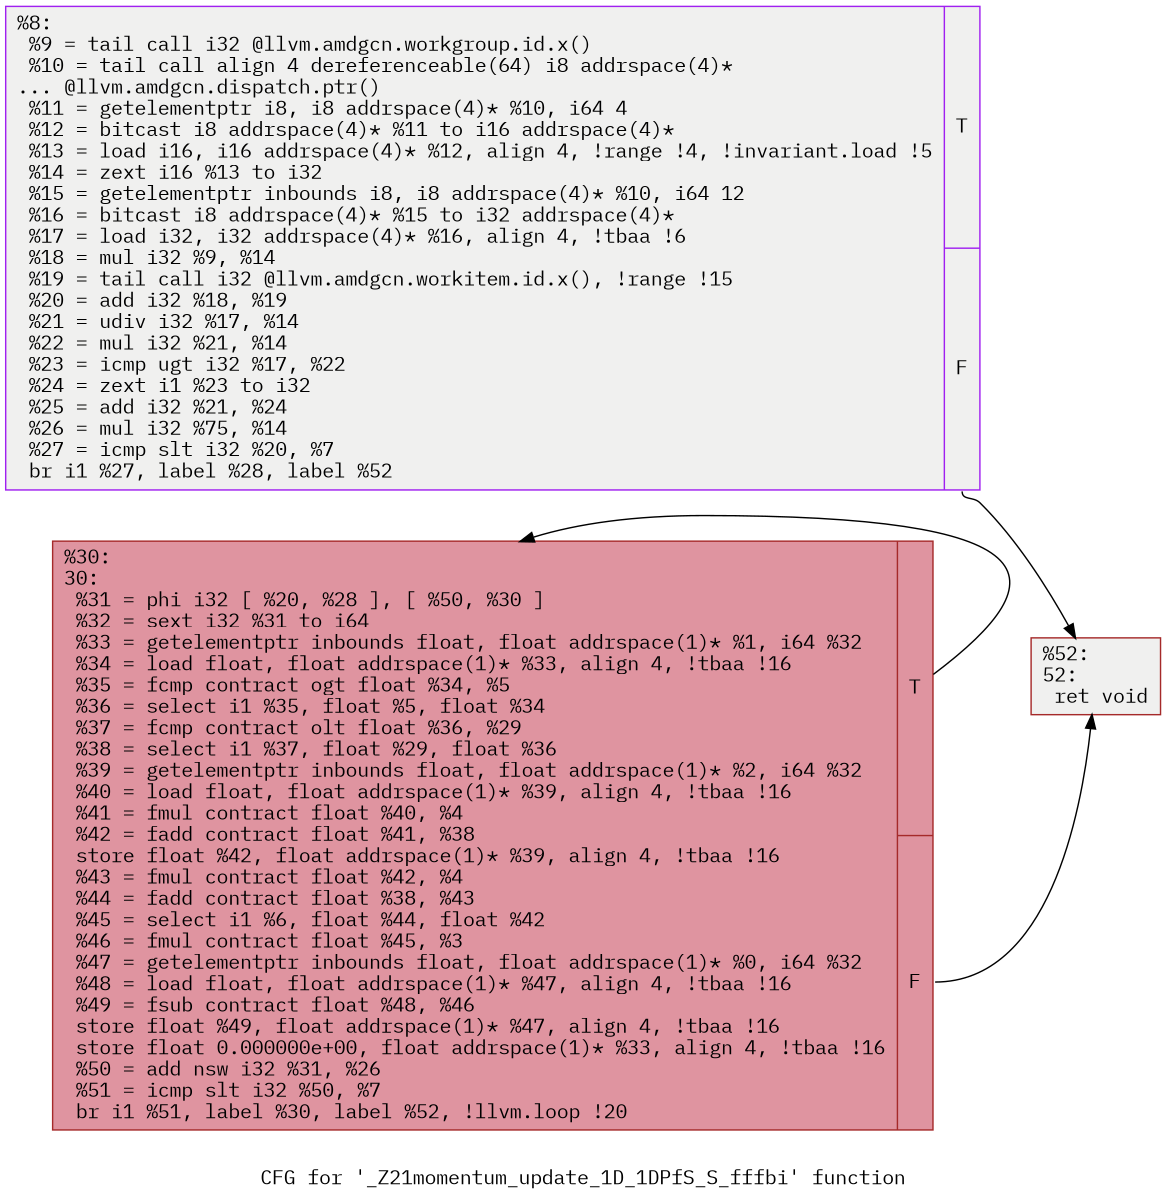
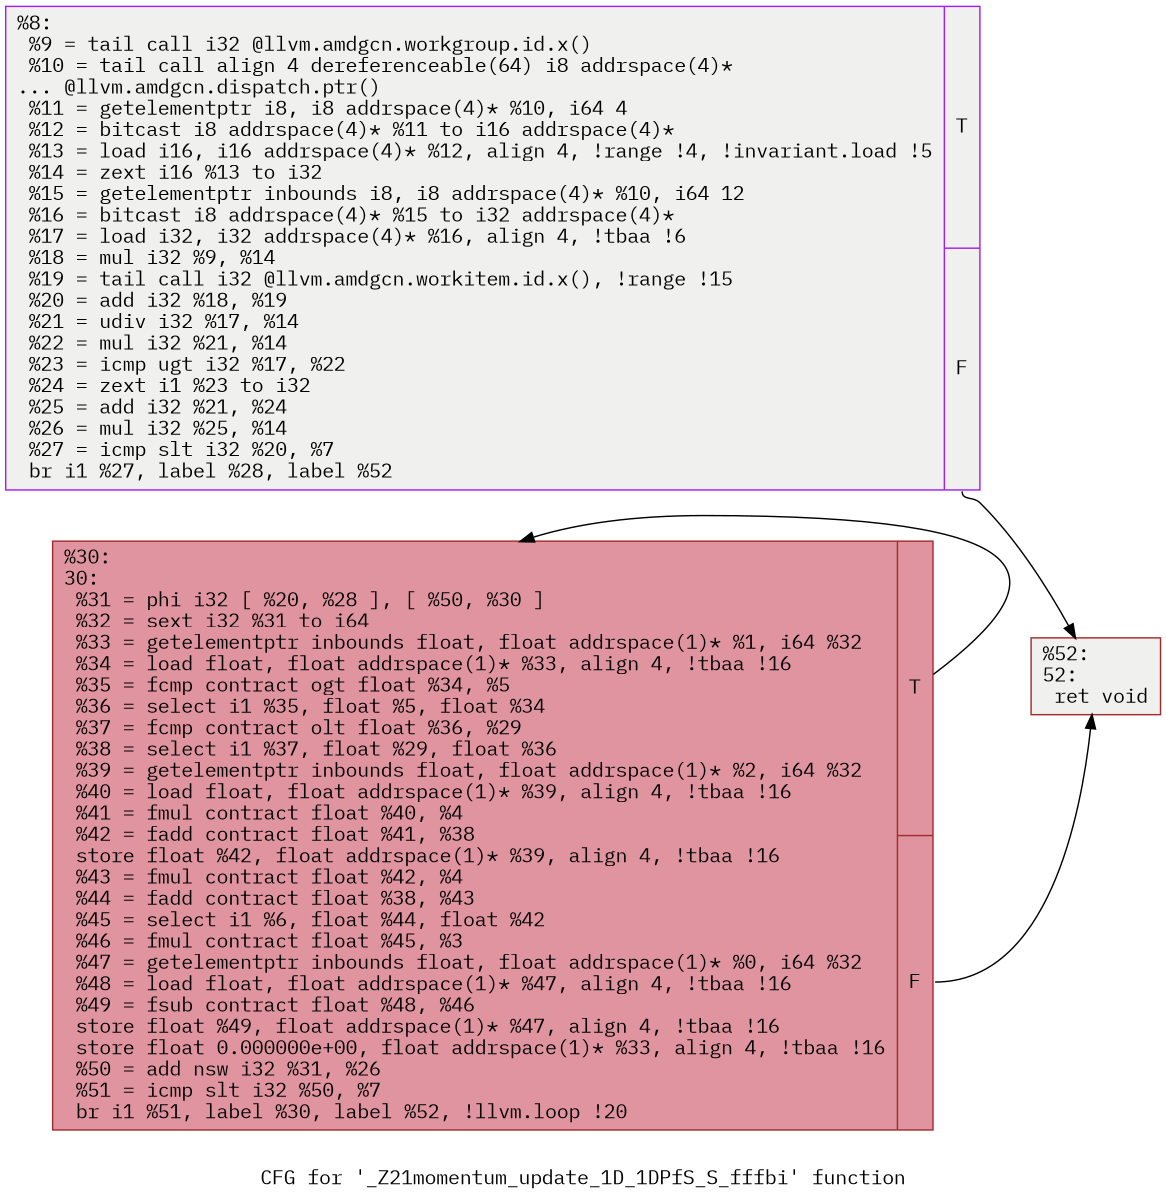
node "%8:": text "%26 = mul i32 %75, %14" -> "%26 = mul i32 %25, %14"
